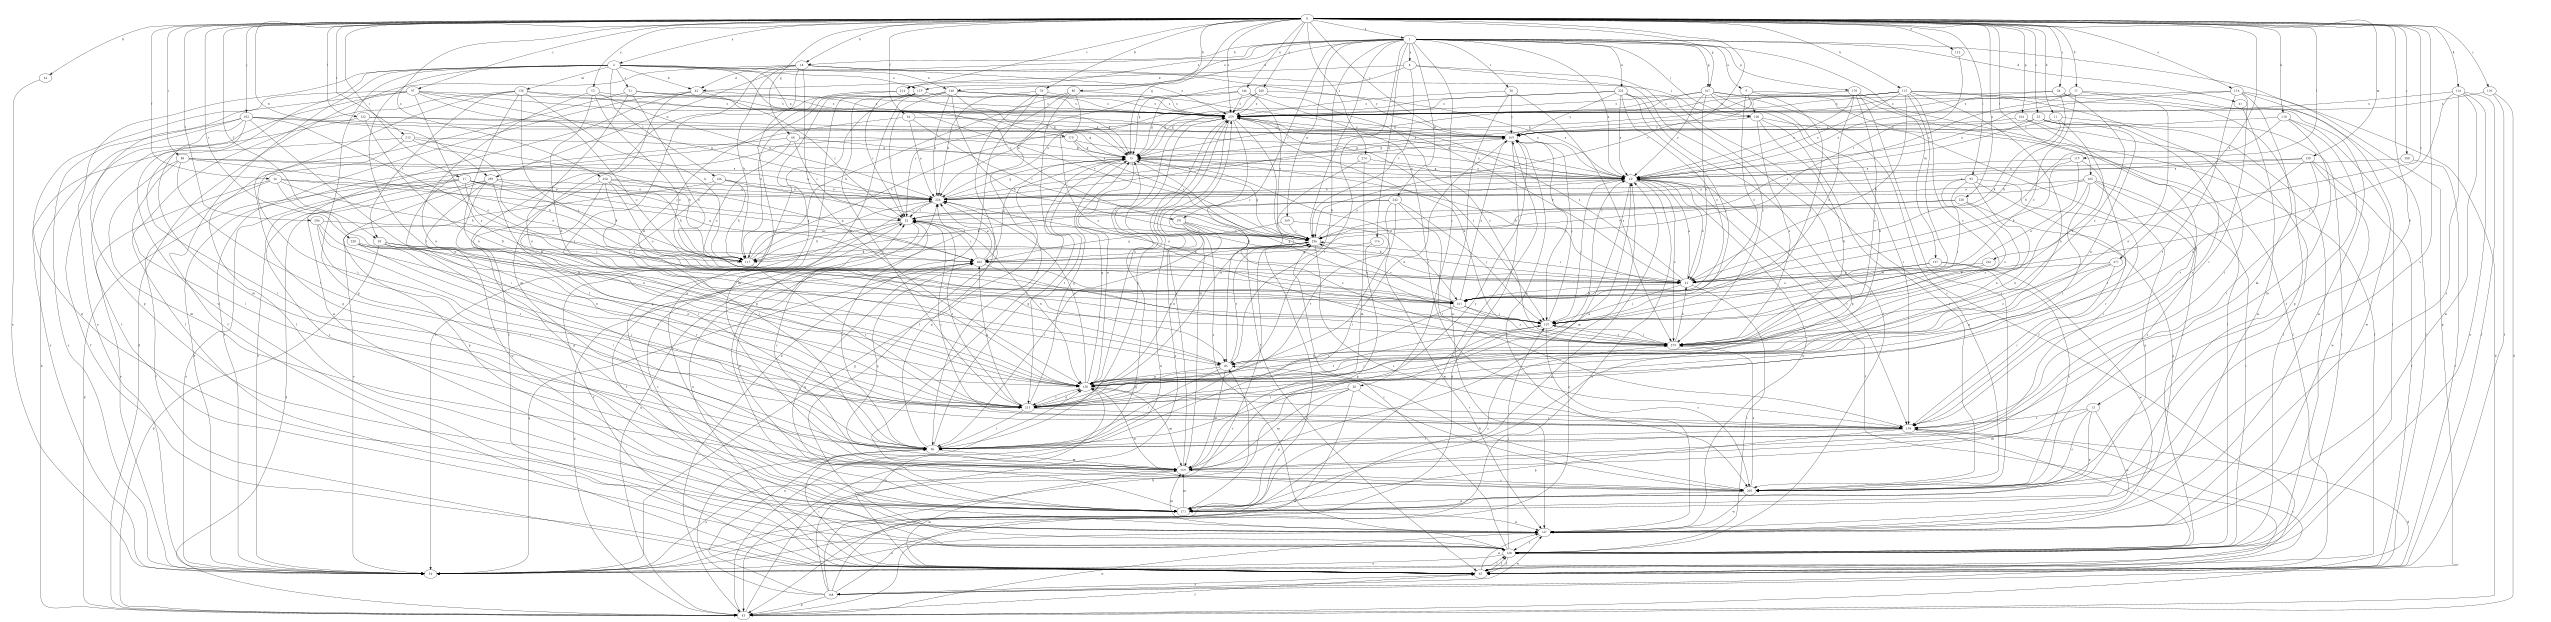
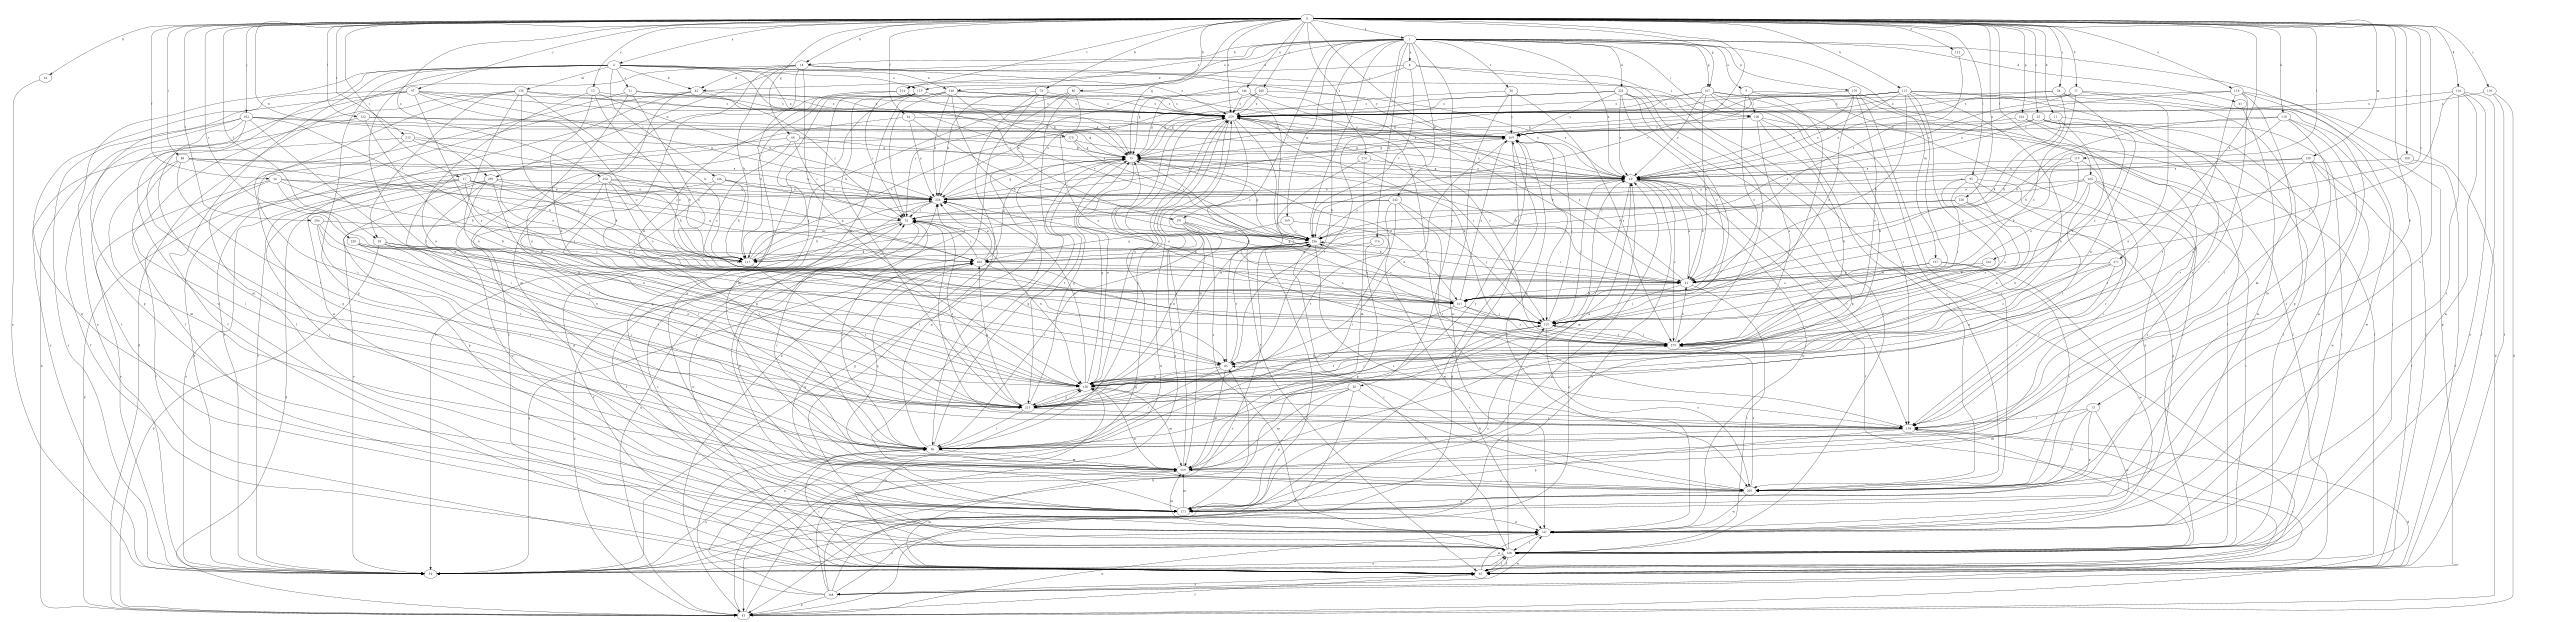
edge "110" -> "117": added, label "k"
